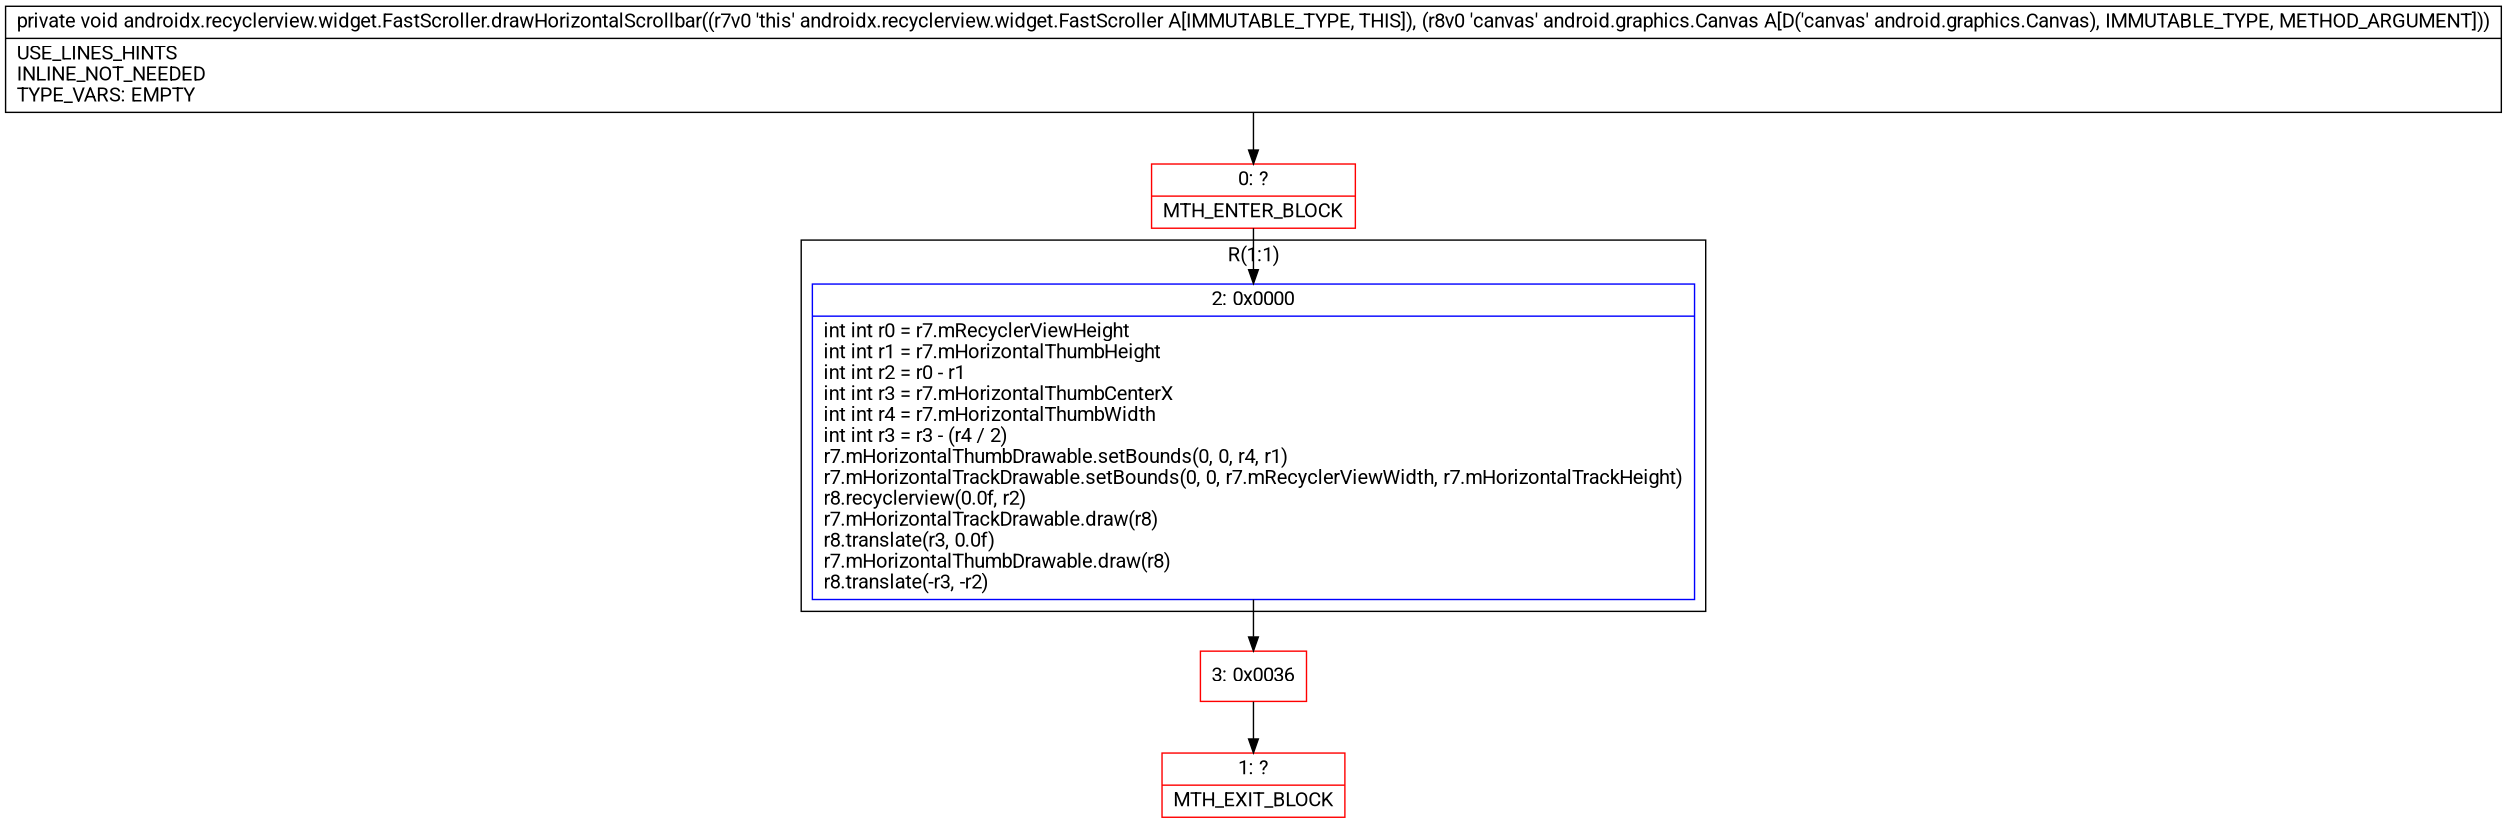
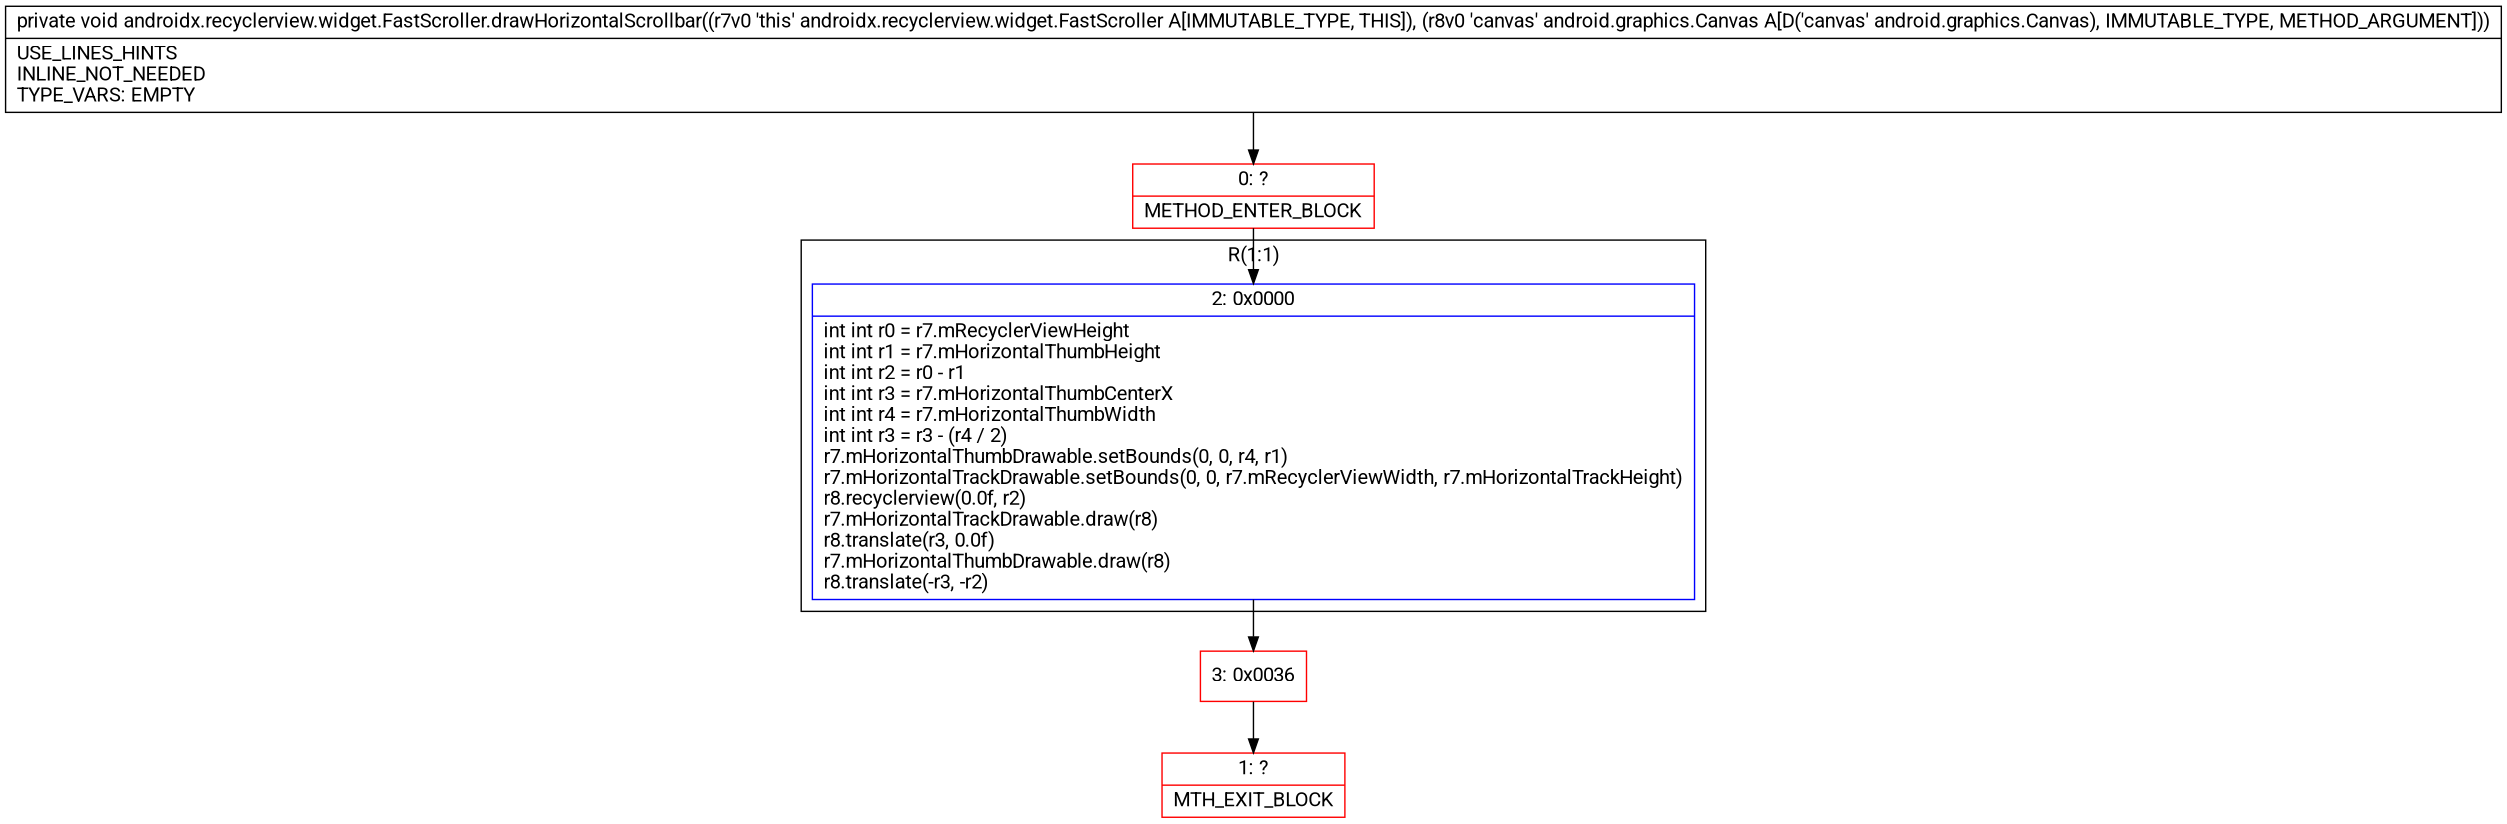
node "0: ?": text "MTH_ENTER_BLOCK" -> "METHOD_ENTER_BLOCK"
